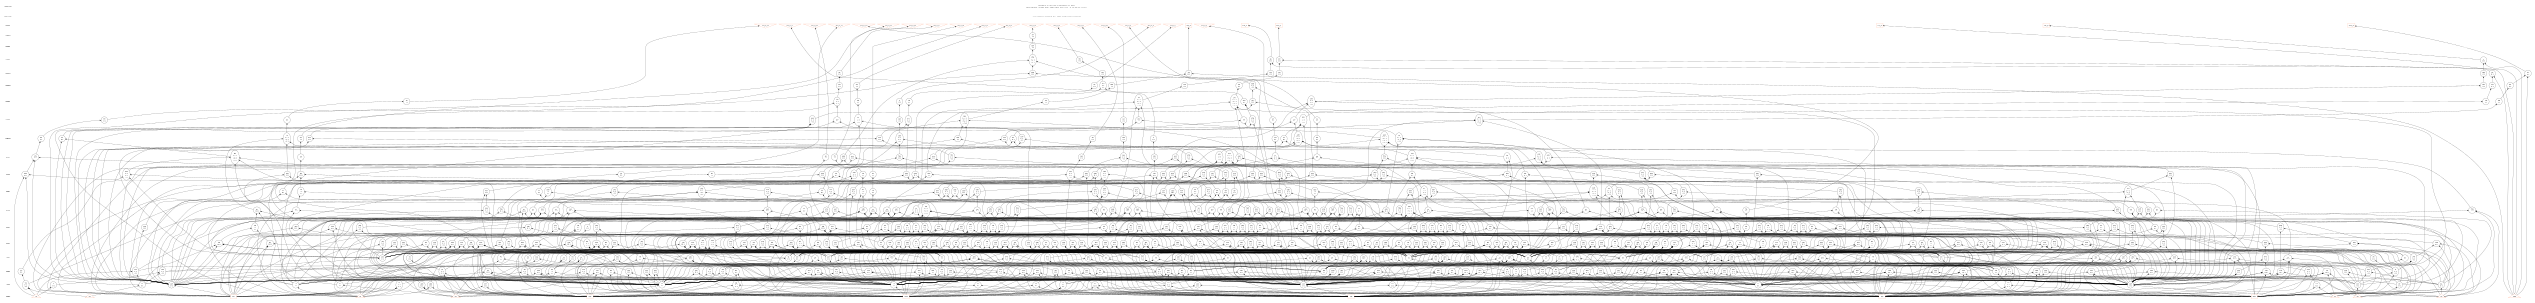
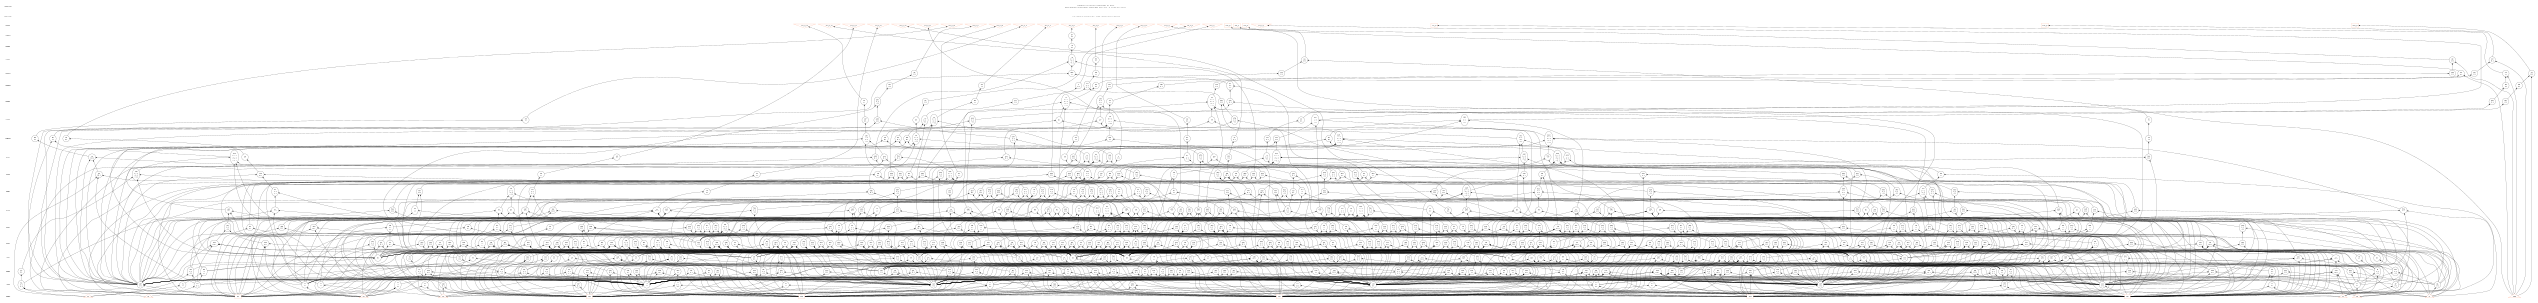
node "482 1- 1 -1 1": added
